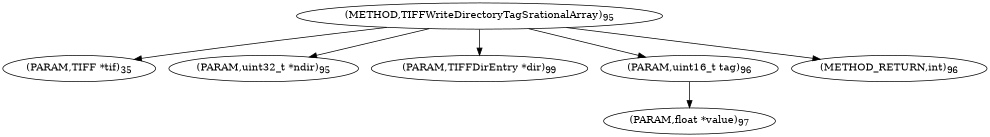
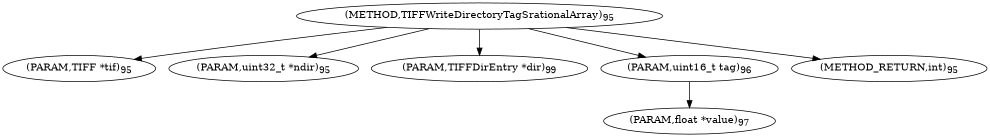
node "(PARAM,TIFF *tif)": text "35" -> "95"
node "(METHOD_RETURN,int)": text "96" -> "95"
